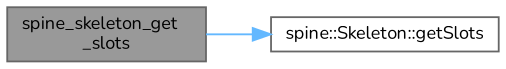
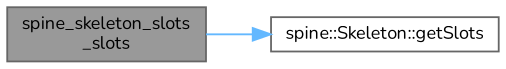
node "spine_skeleton_get _slots": label "spine_skeleton_get _slots" -> "spine_skeleton_slots _slots"
